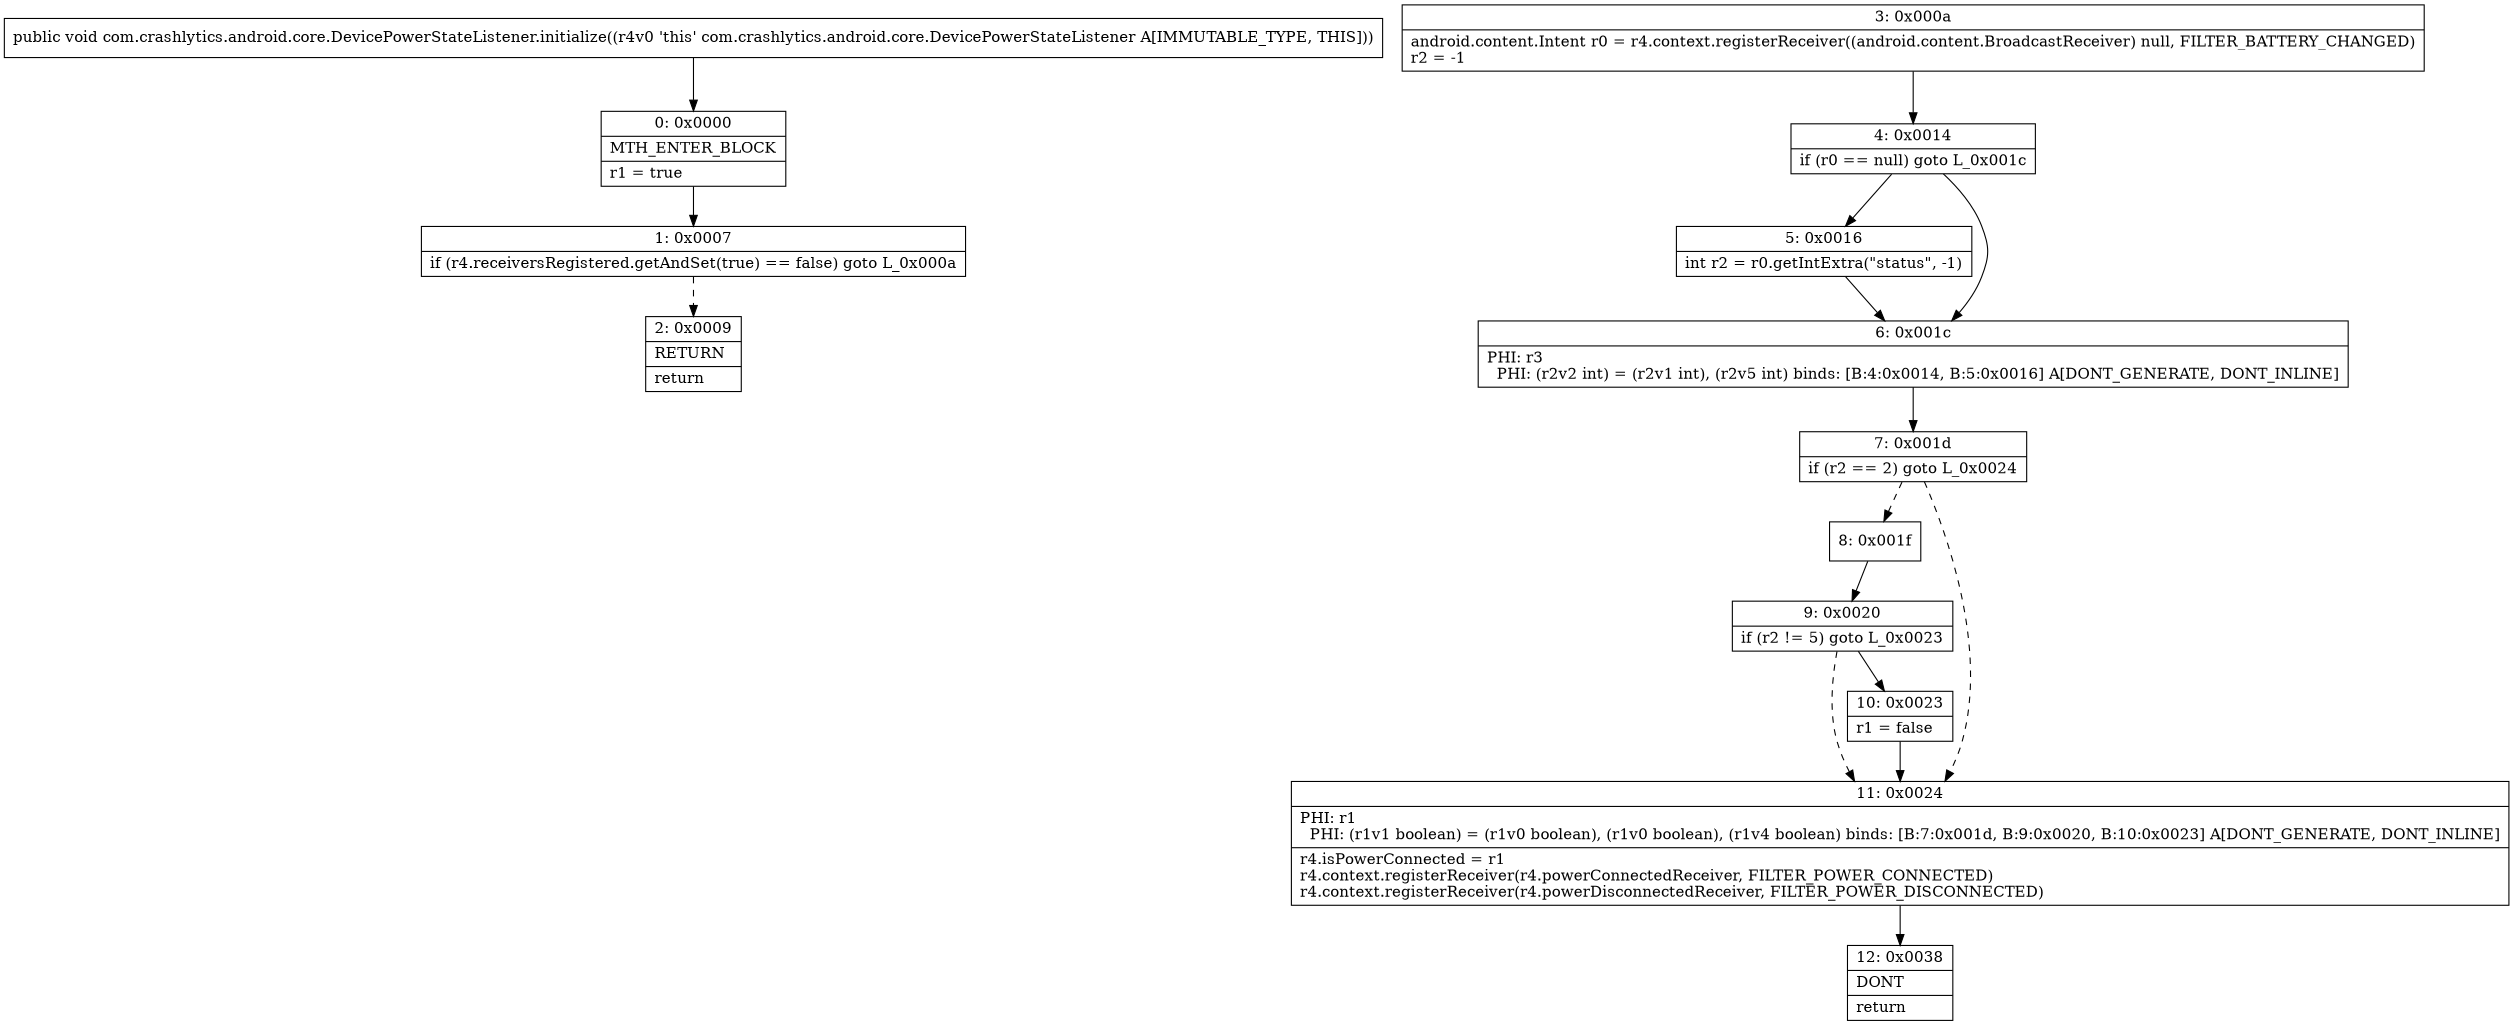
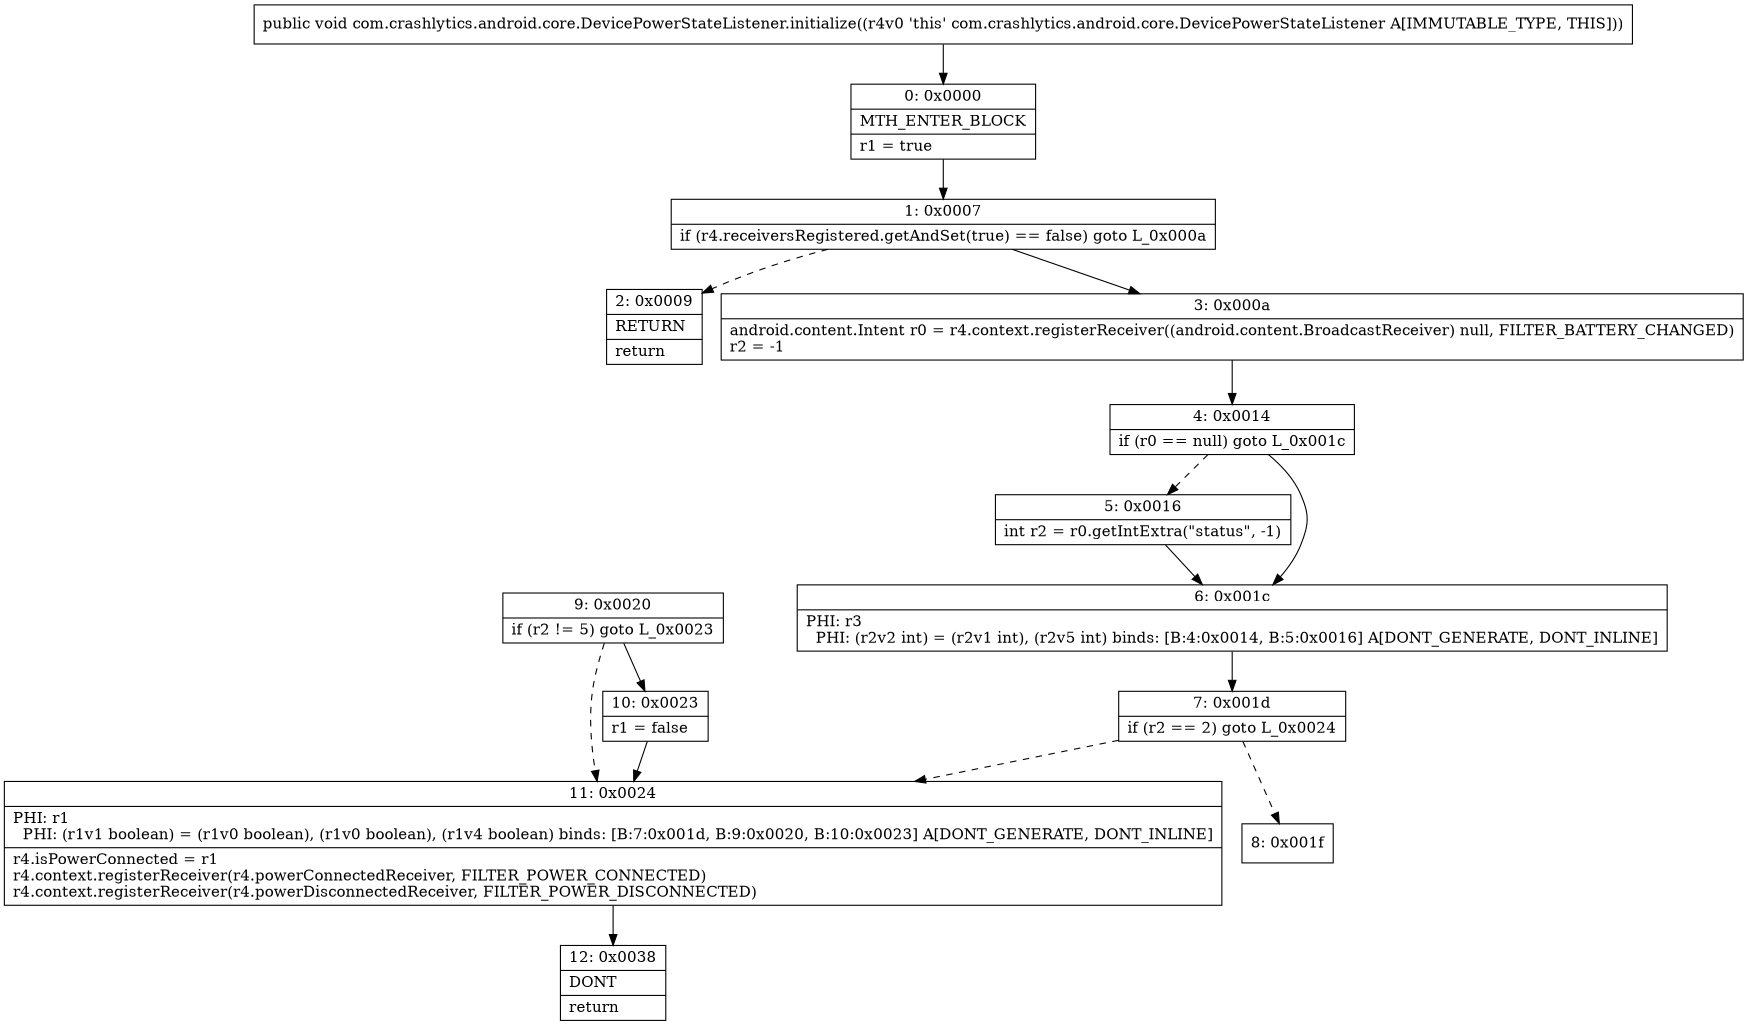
edge "4: 0x0014" -> "5: 0x0016": style solid -> dashed
edge "1: 0x0007" -> "3: 0x000a": added
edge "8: 0x001f" -> "9: 0x0020": removed
